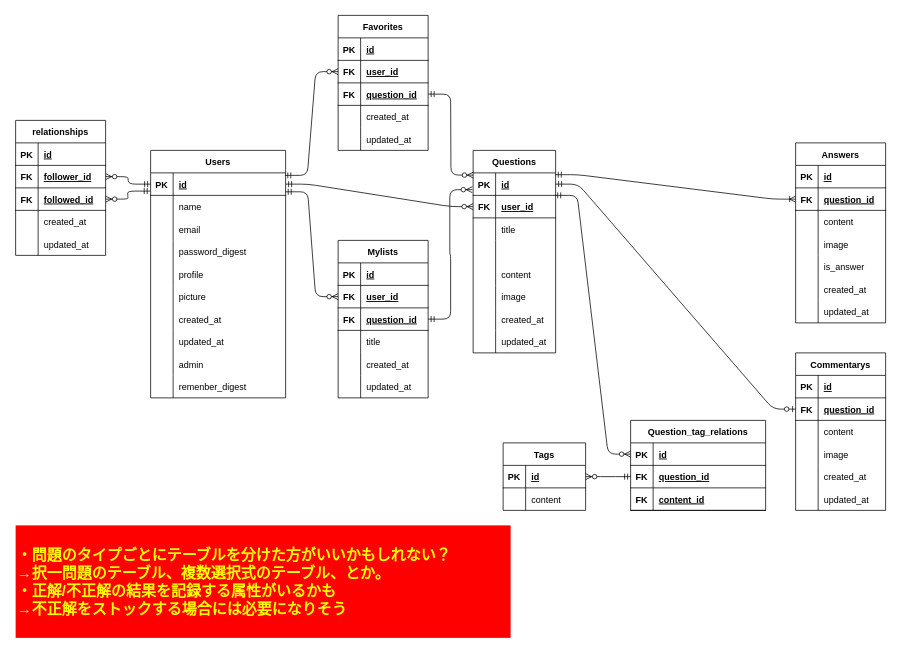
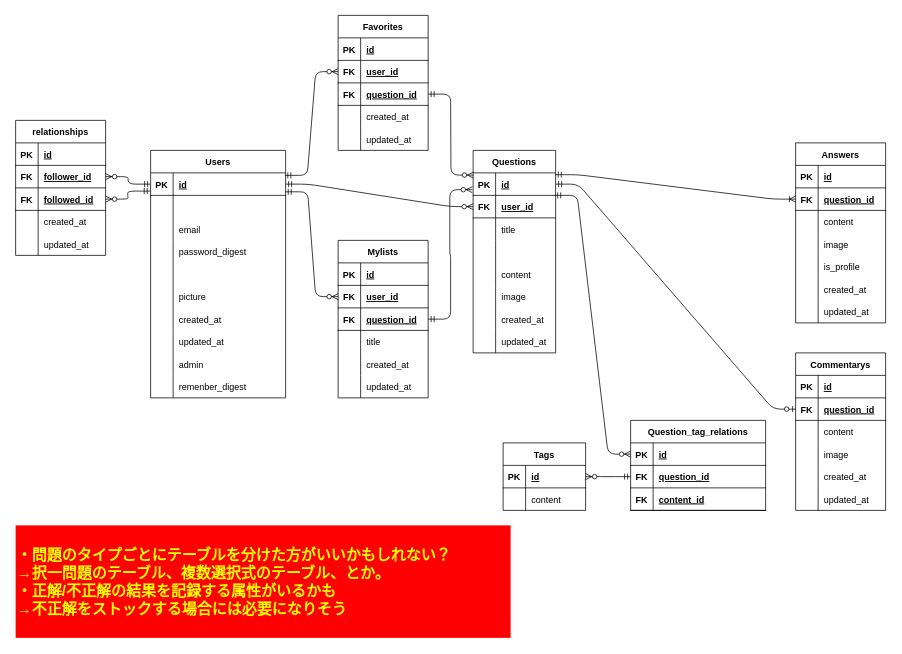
node "name": removed
node "is_answer": label "is_answer" -> "is_profile"
node "profile": removed
